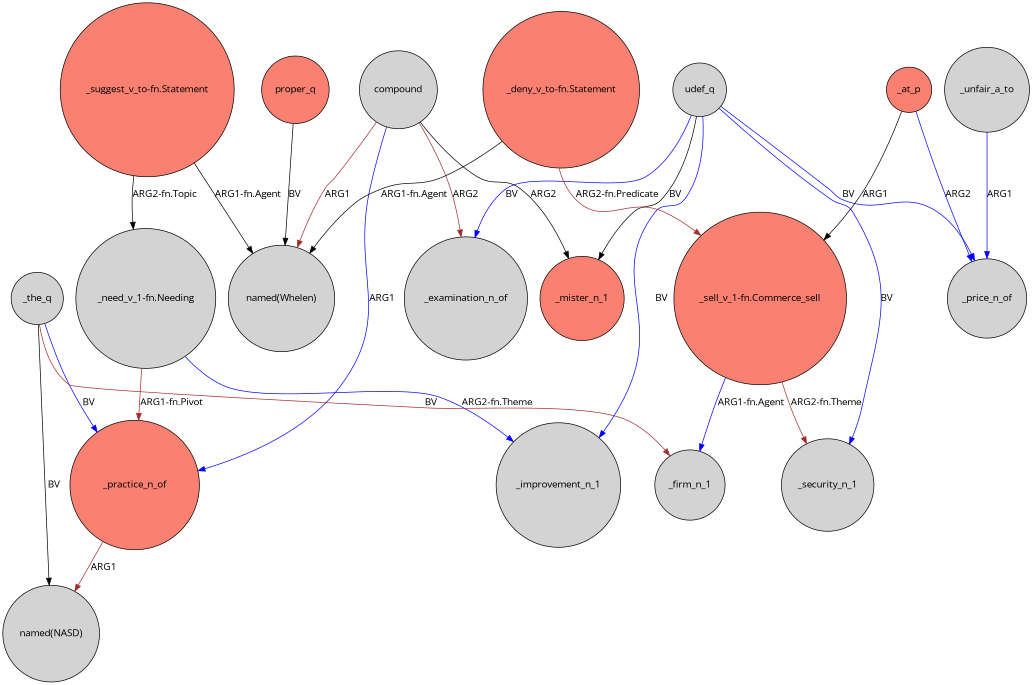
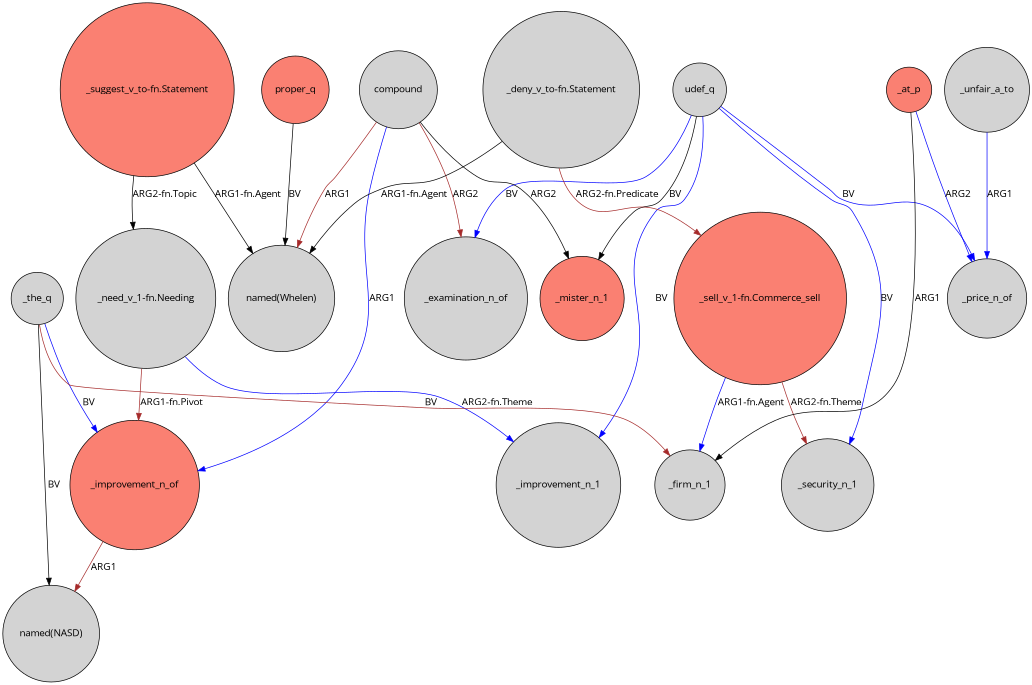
node "_deny_v_to-fn.Statement": fillcolor salmon -> lightgrey
edge "_at_p" -> "_sell_v_1-fn.Commerce_sell": now "_at_p" -> "_firm_n_1"
node "_practice_n_of": label "_practice_n_of" -> "_improvement_n_of"
